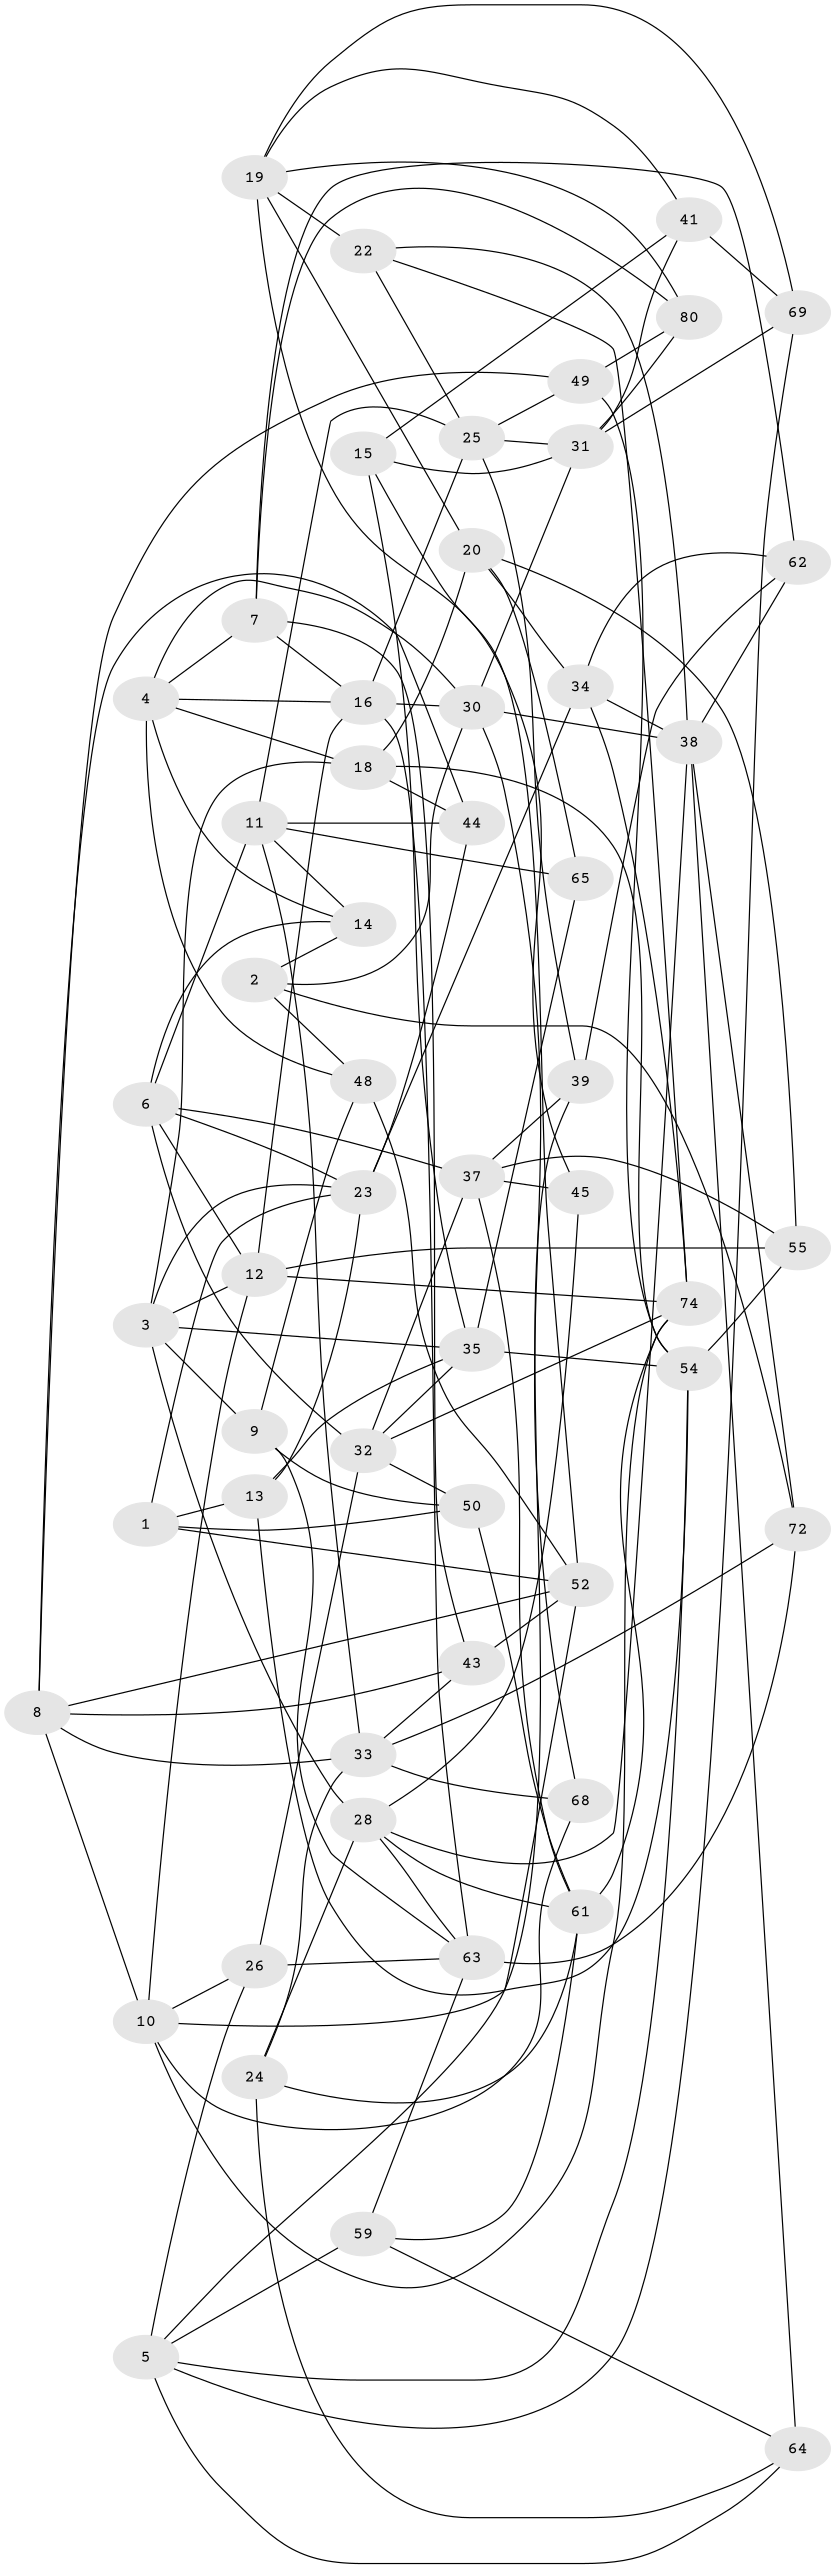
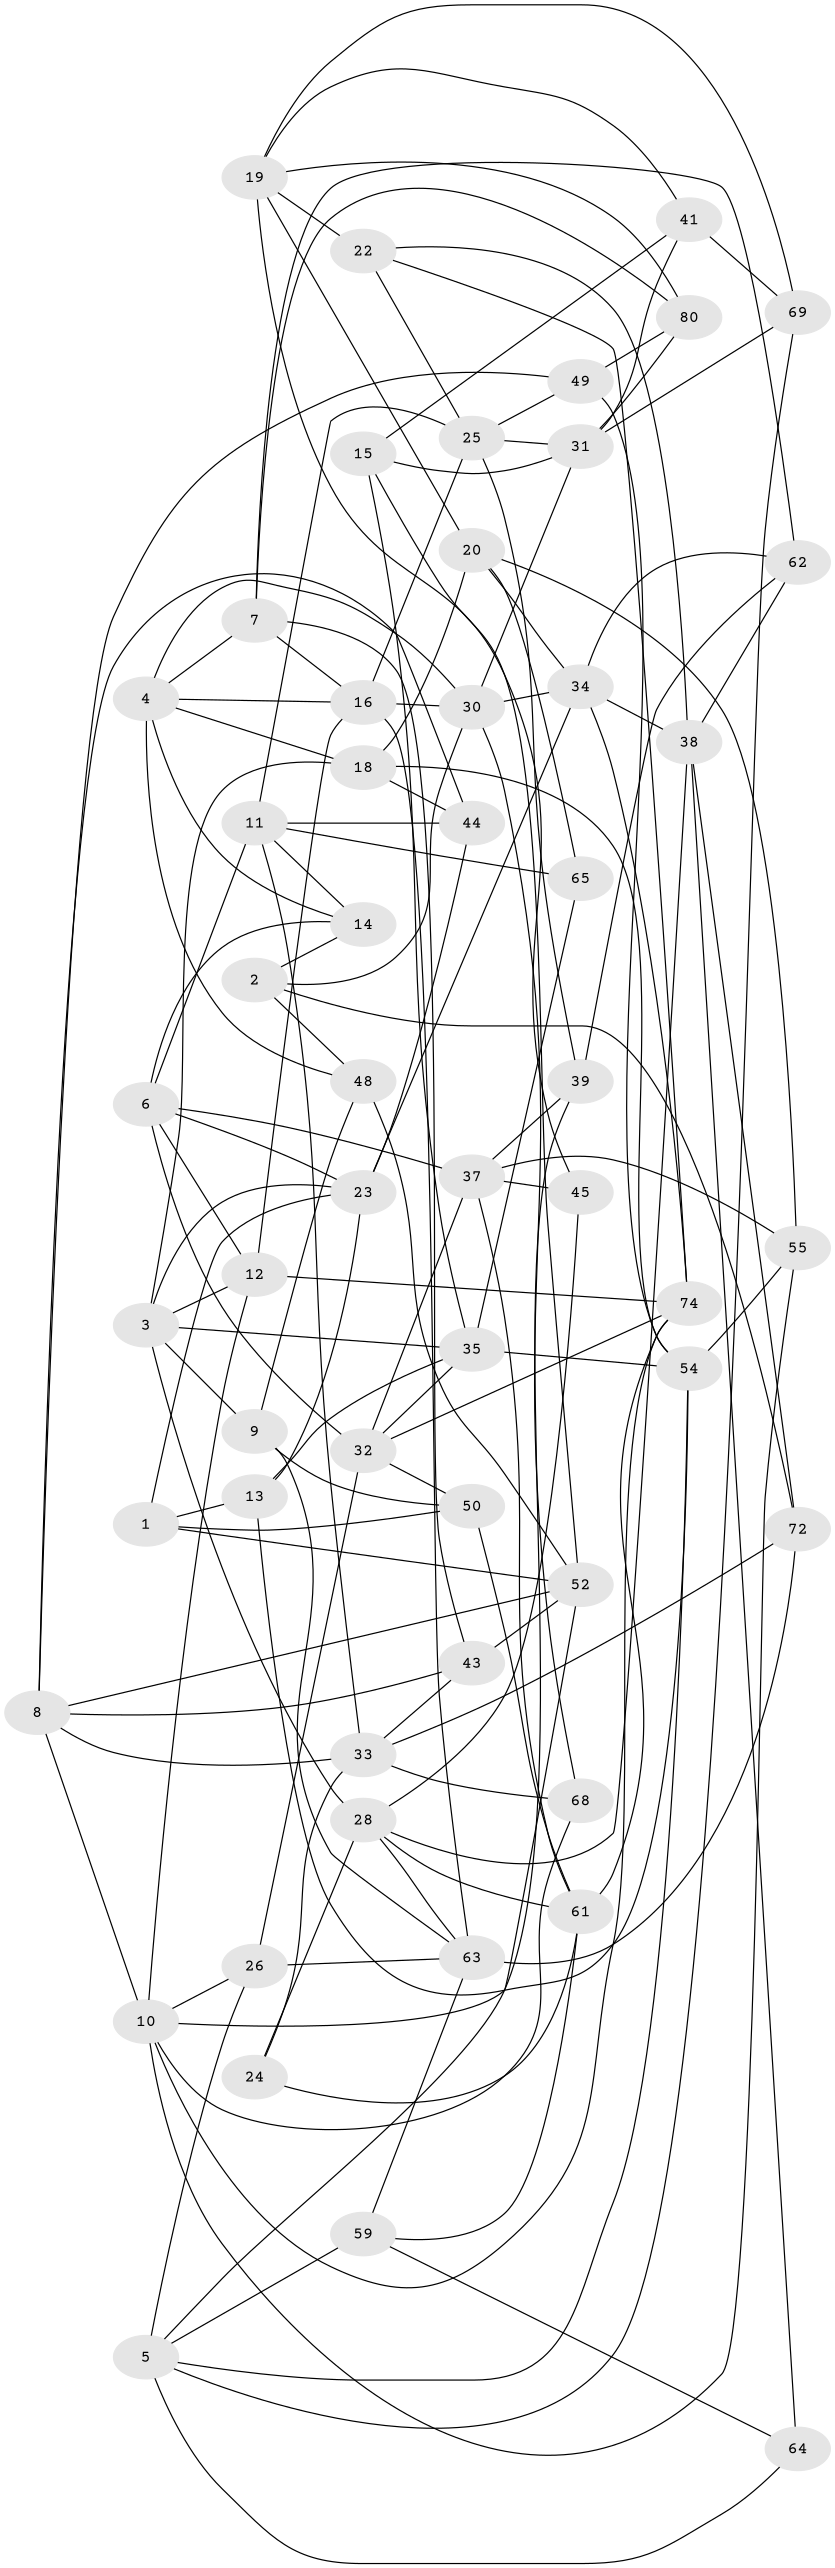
edge "30" -- "38": now "30" -- "34"
edge "55" -- "12": now "55" -- "10"
edge "24" -- "64": removed
